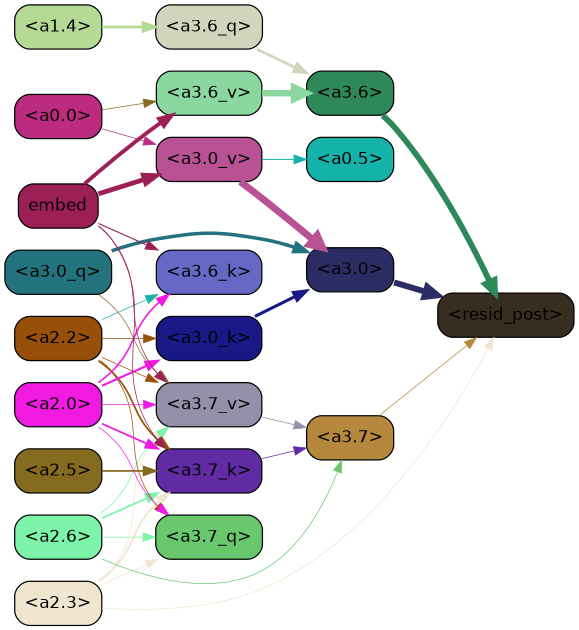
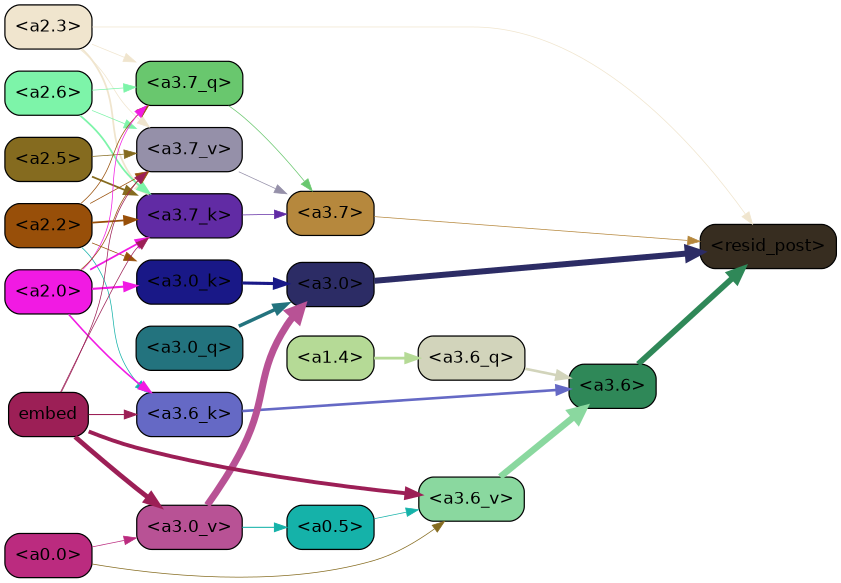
edge "<a3.0_q>" -> "<a3.7_v>": now "<a2.5>" -> "<a3.7_v>"
edge "<a3.6_k>" -> "<a3.6>": added
edge "<a2.0>" -> "<a3.7_v>": color #f11ae3 -> #984f09
edge "<a0.5>" -> "<a3.6_v>": added
edge "<a2.6>" -> "<a3.7>": now "<a3.7_q>" -> "<a3.7>"
